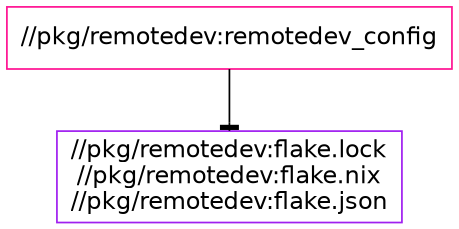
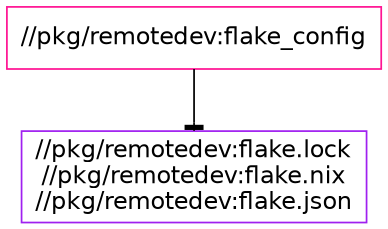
node "//pkg/remotedev:remotedev_config": label "//pkg/remotedev:remotedev_config" -> "//pkg/remotedev:flake_config"
